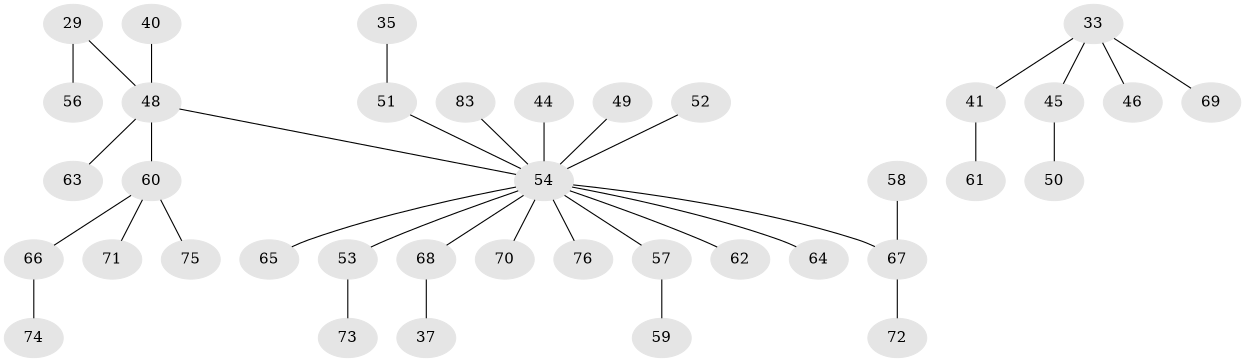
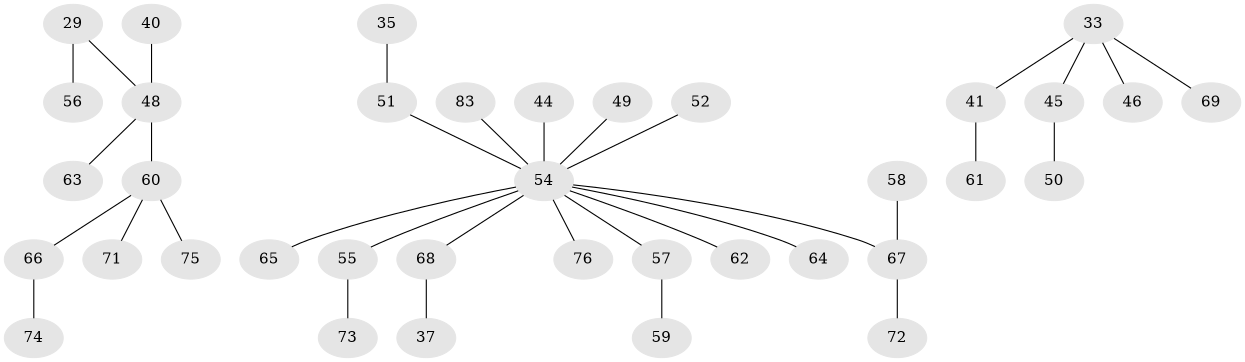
edge "48" -- "54": removed
node "53": label "53" -> "55"
node "70": removed
